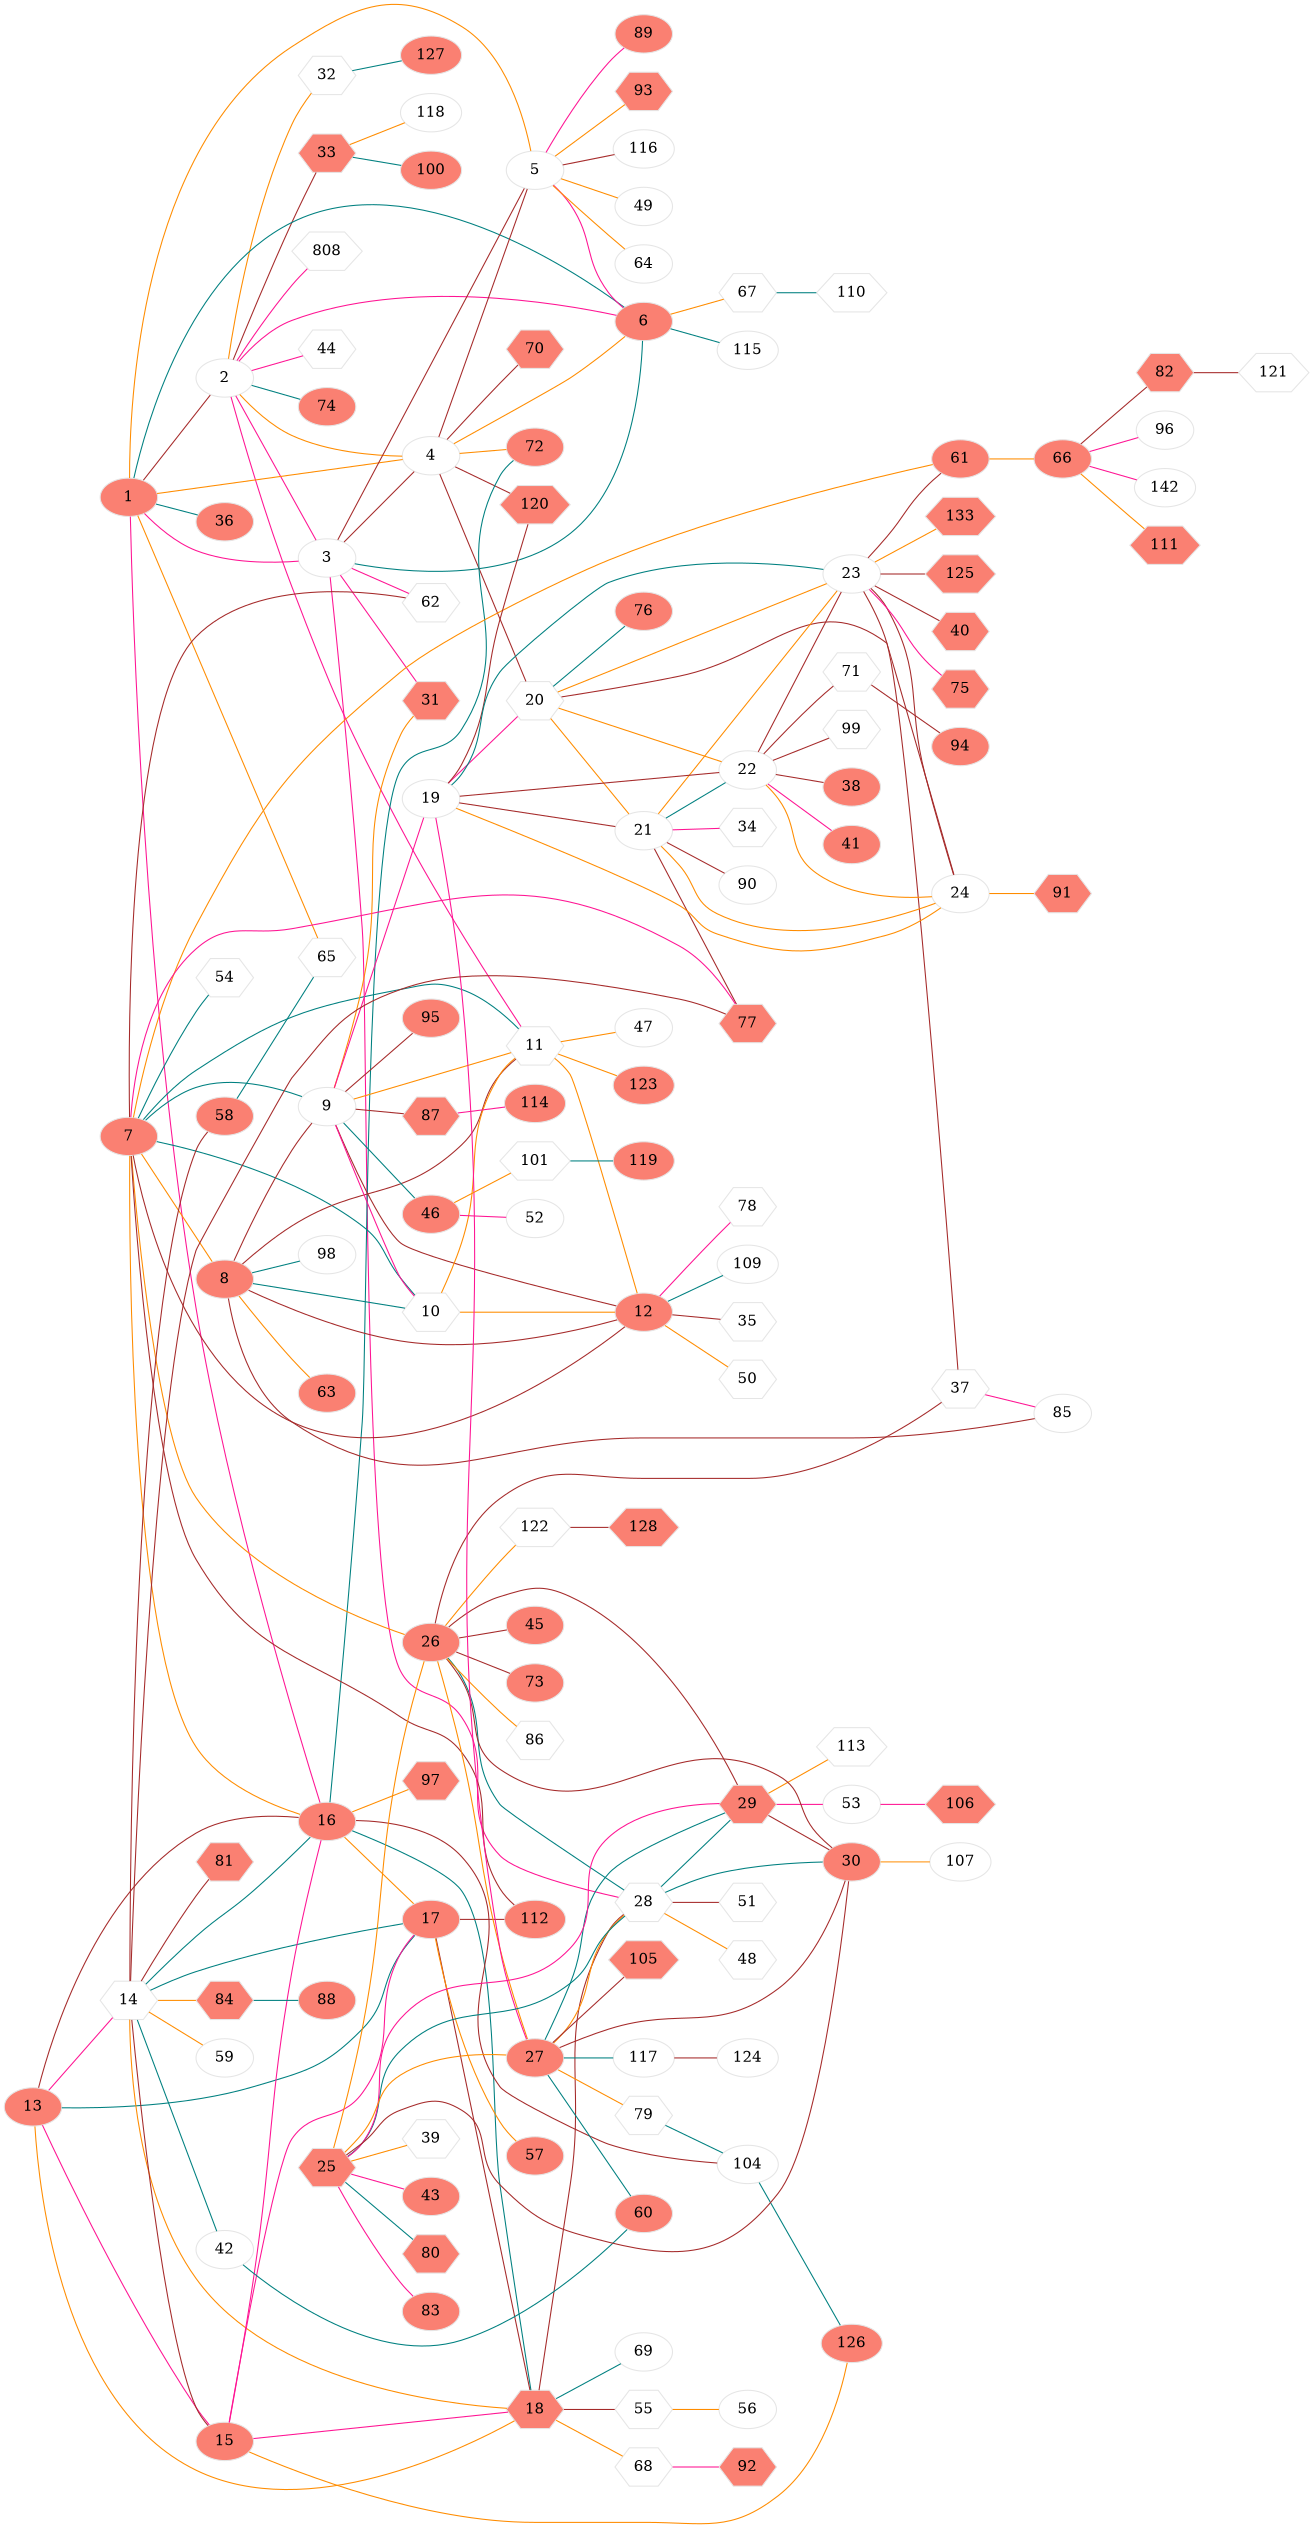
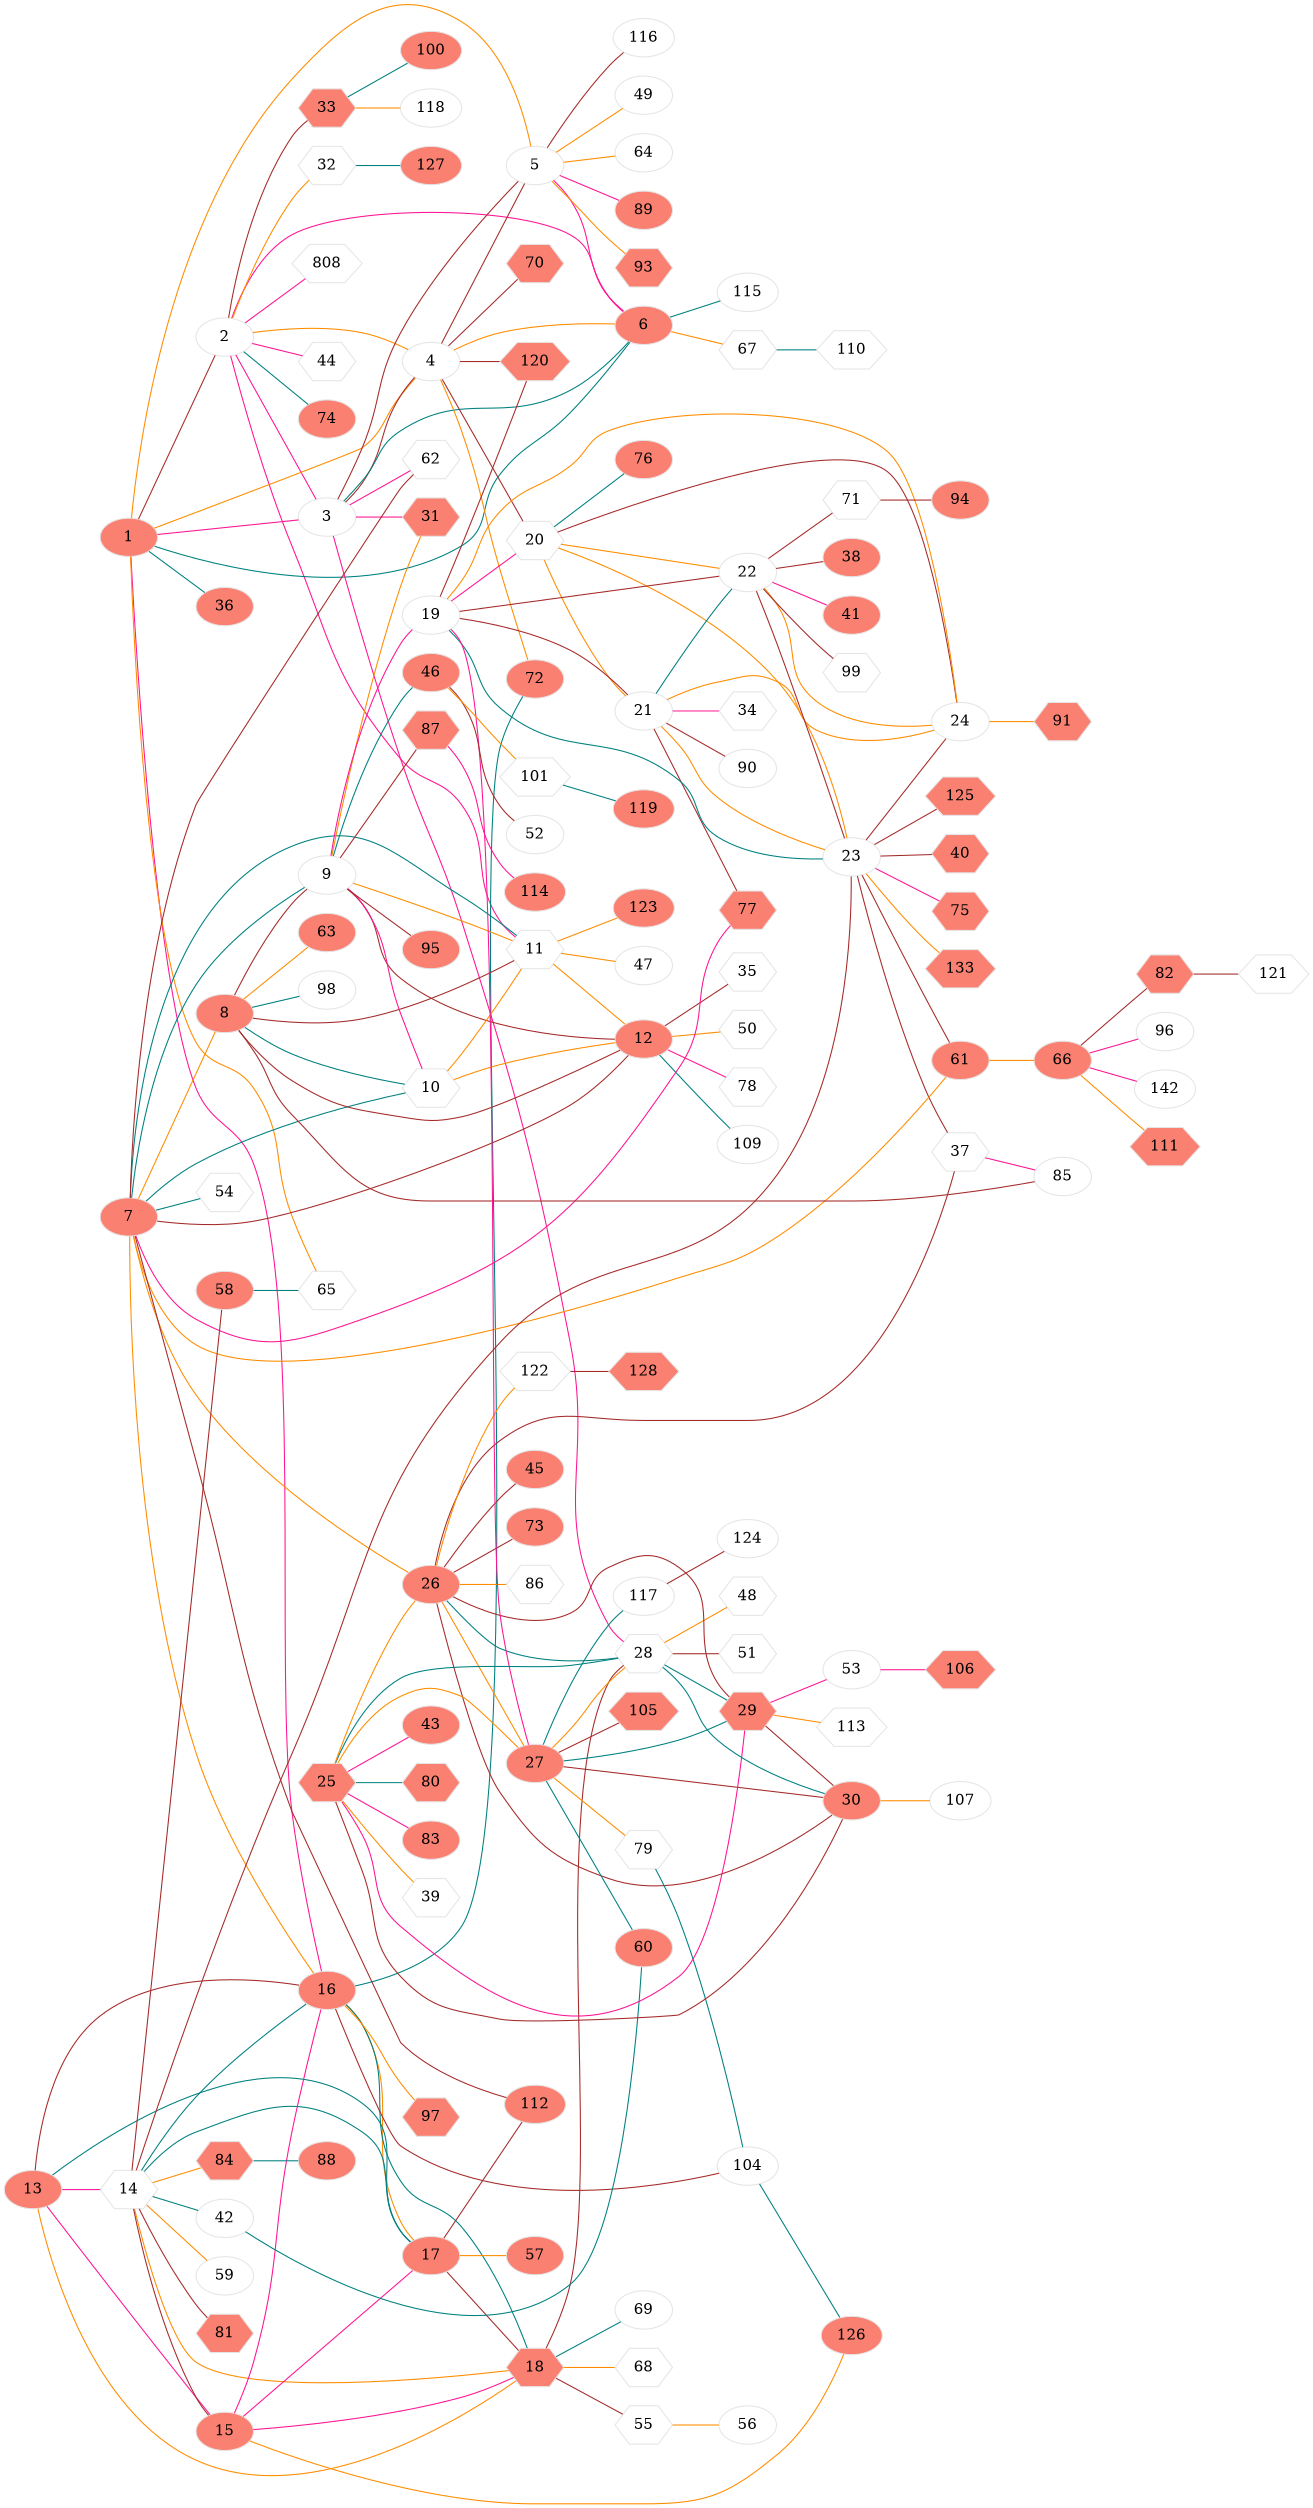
edge "46" -- "52": color deeppink -> brown
edge "77" -- "14": now "23" -- "14"
node "92": removed
